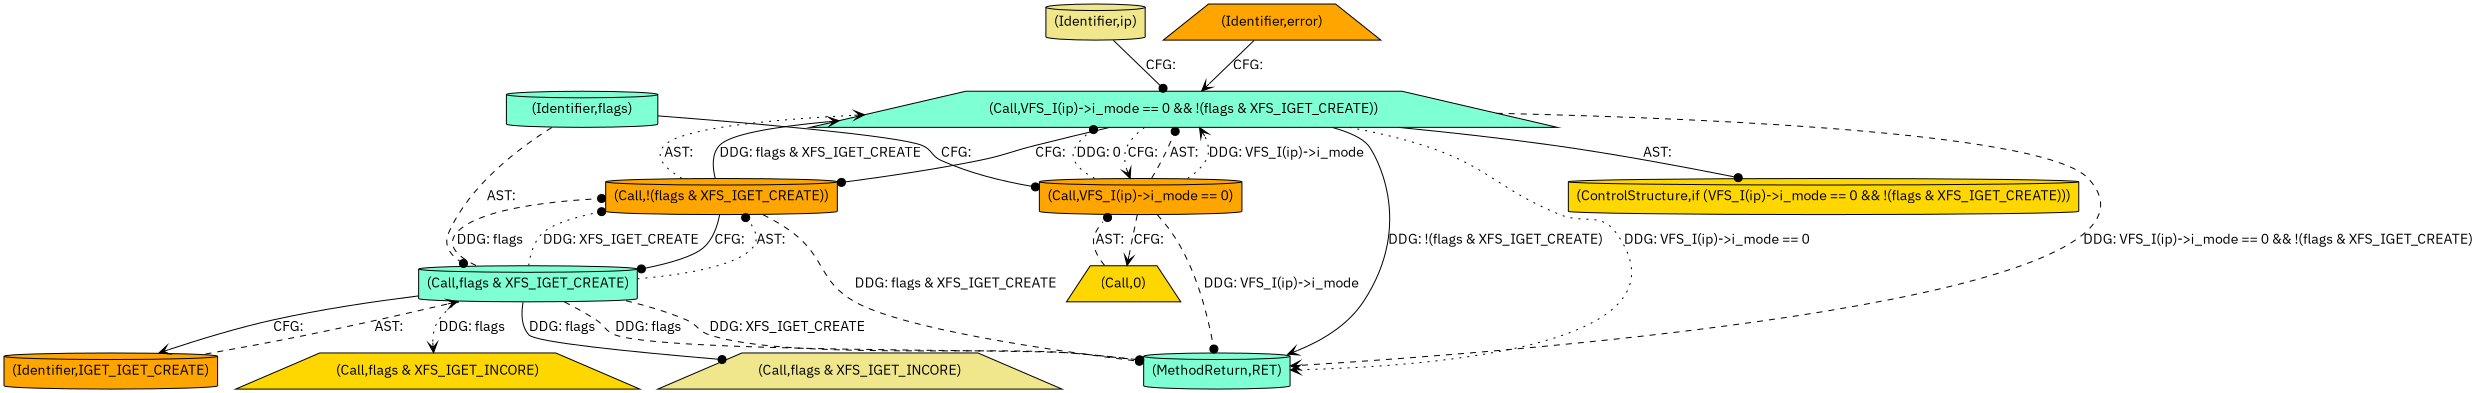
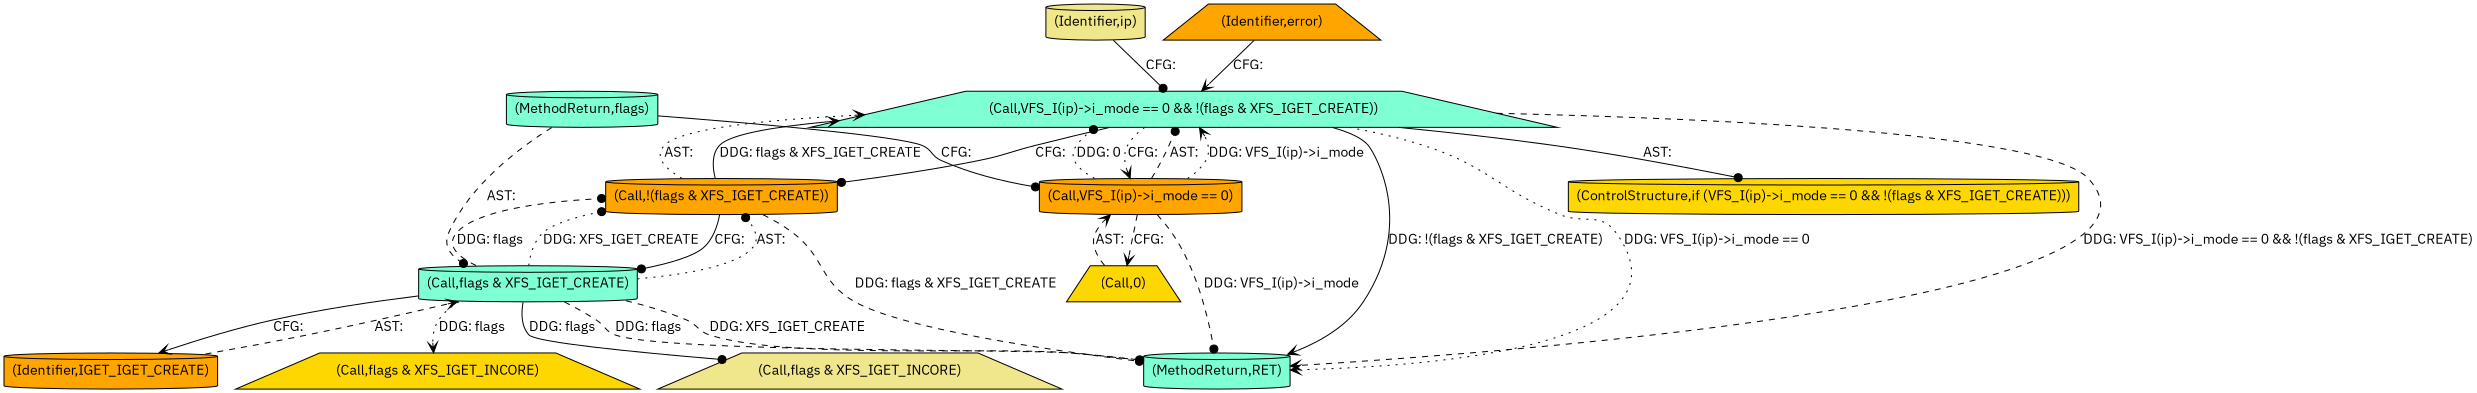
node "(Identifier,flags)": label "(Identifier,flags)" -> "(MethodReturn,flags)"
edge "(Call,0)" -> "(Call,VFS_I(ip)->i_mode == 0)": arrowhead dot -> vee
